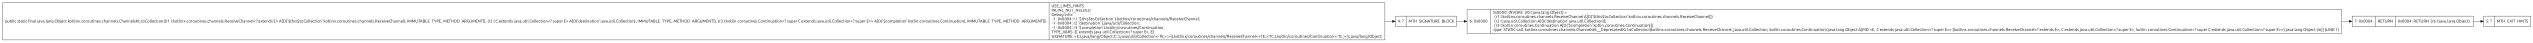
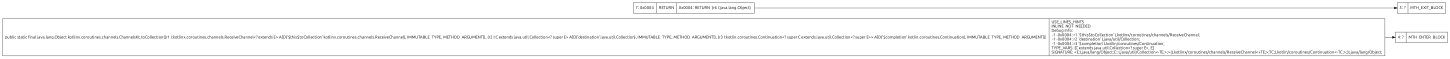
node "4: ?": text "MTH_SIGNATURE_BLOCK" -> "MTH_ENTER_BLOCK"
node "6: 0x0000": removed
node "5: ?": text "MTH_EXIT_HINTS" -> "MTH_EXIT_BLOCK"
